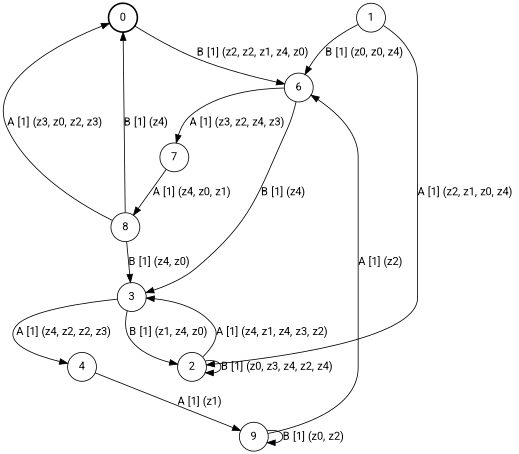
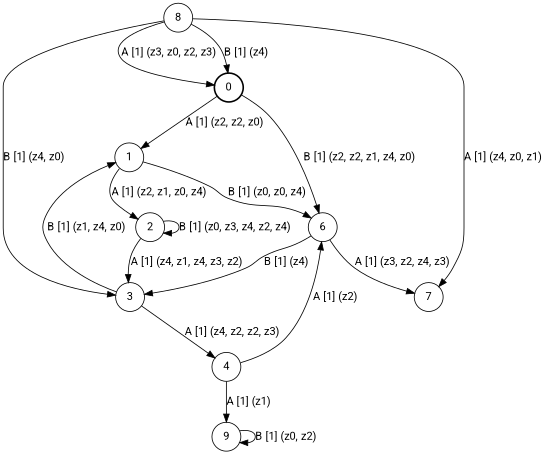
edge "0" -> "1": added, label "A [1] (z2, z2, z0)"
edge "7" -> "8": reversed
edge "9" -> "6": now "4" -> "6"
edge "3" -> "2": now "3" -> "1"
